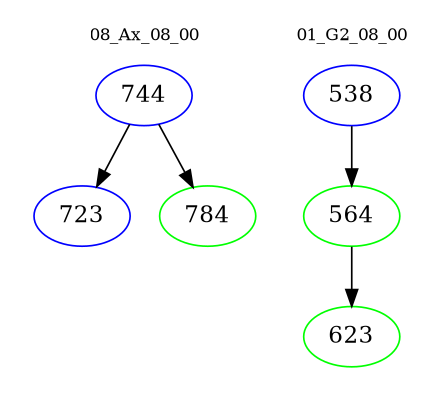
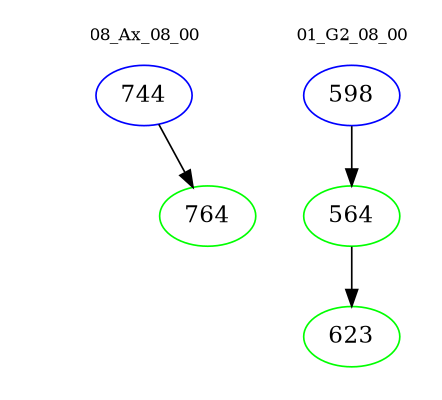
node "538": label "538" -> "598"
node "723": removed
node "784": label "784" -> "764"
